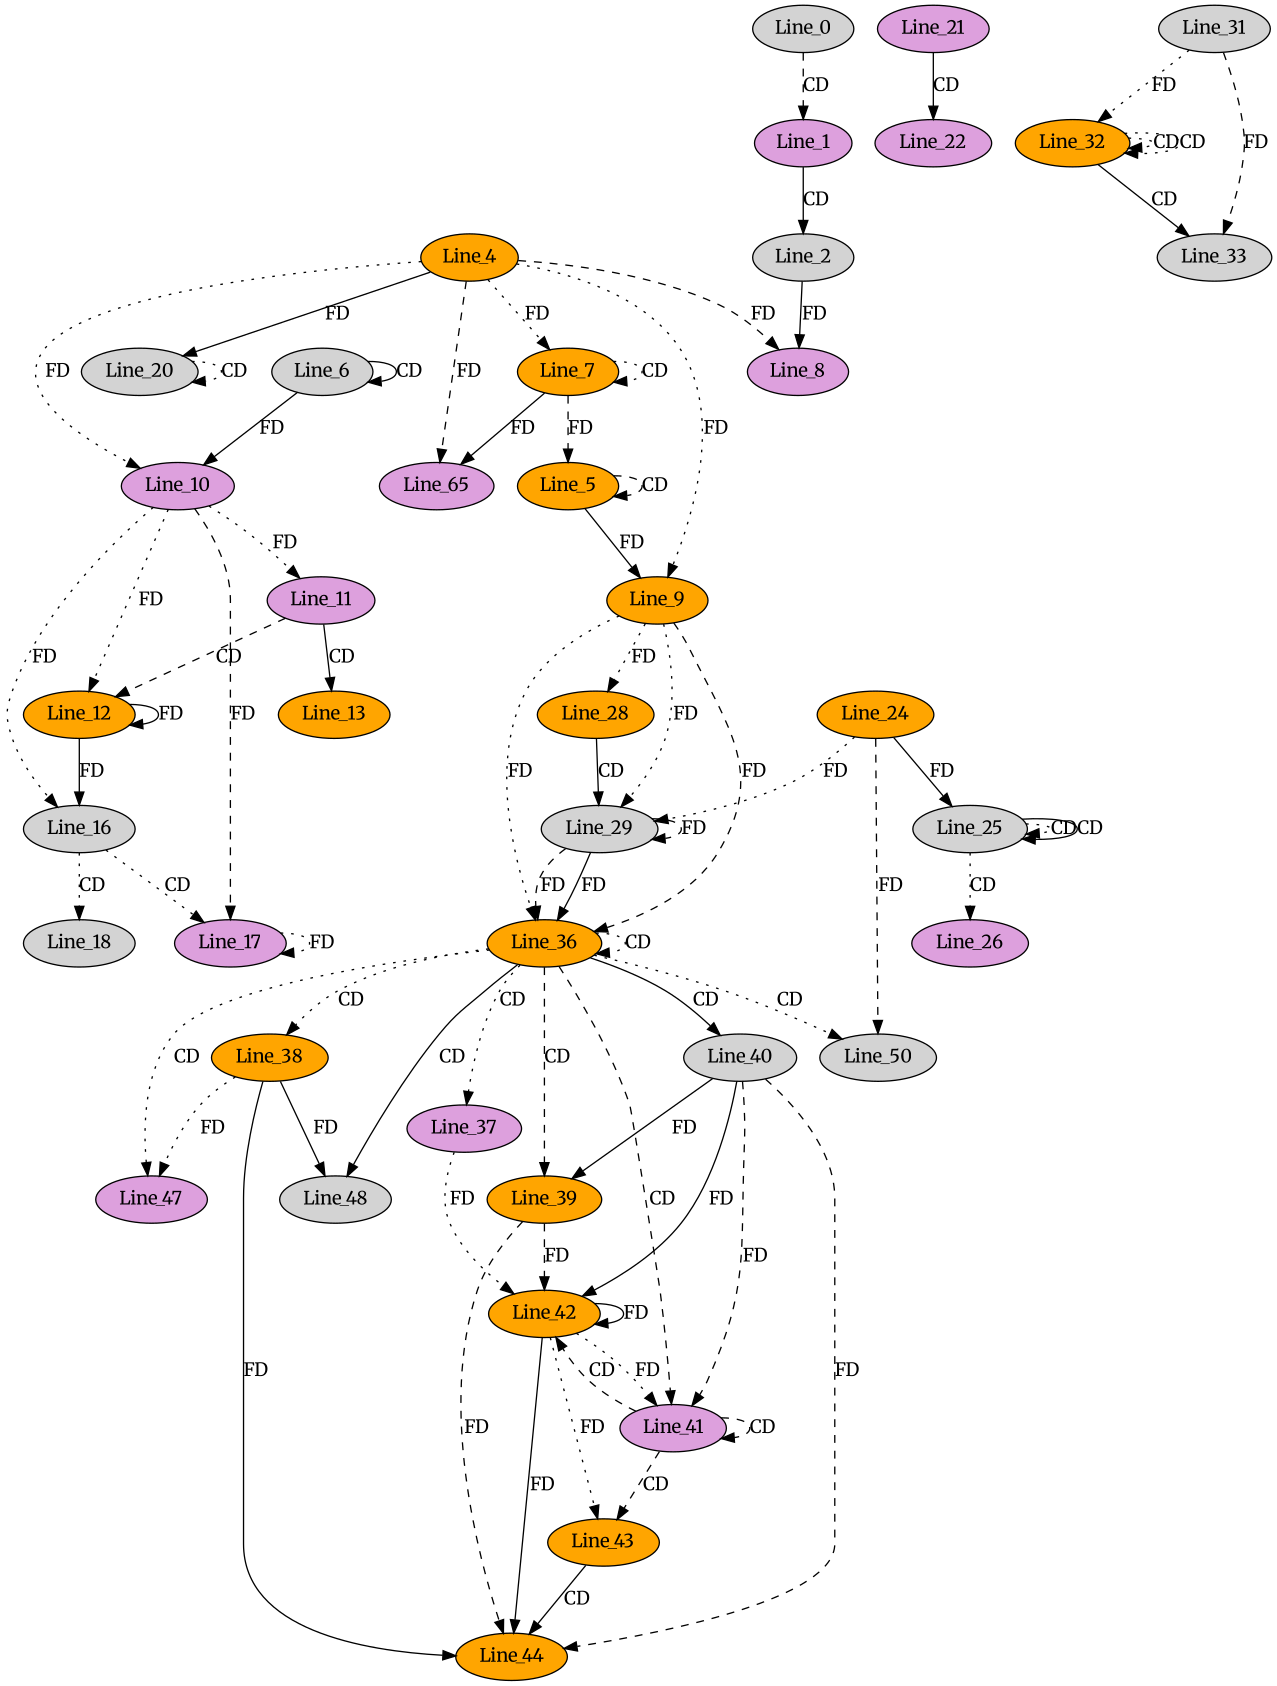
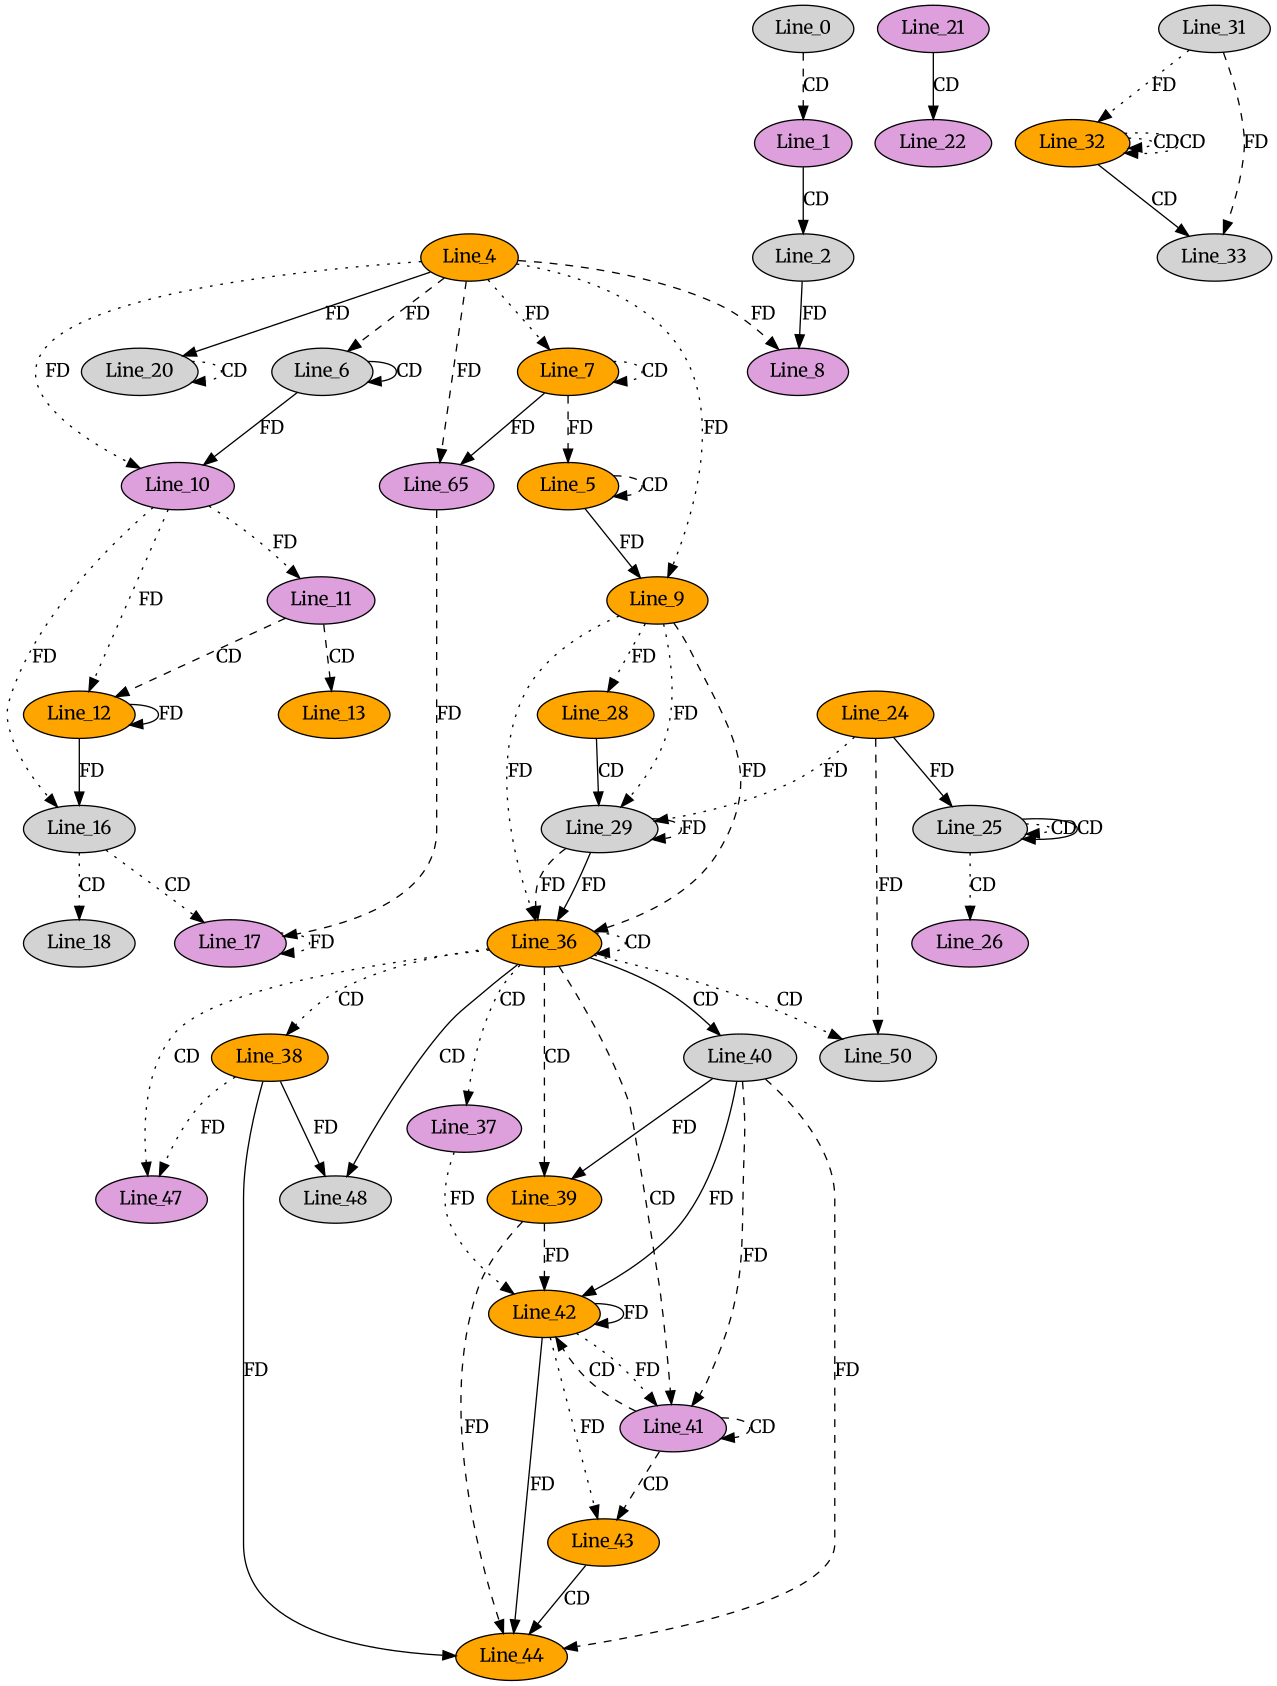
edge "Line_4" -> "Line_6": added, label "FD"
edge "Line_11" -> "Line_13": style solid -> dashed
edge "Line_10" -> "Line_17": now "Line_65" -> "Line_17"
